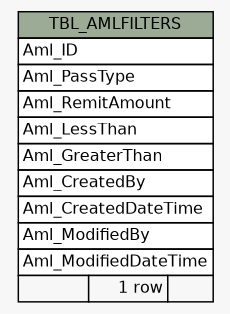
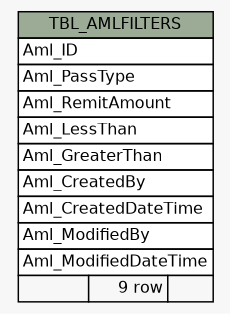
node "TBL_AMLFILTERS": text "1 row" -> "9 row"
